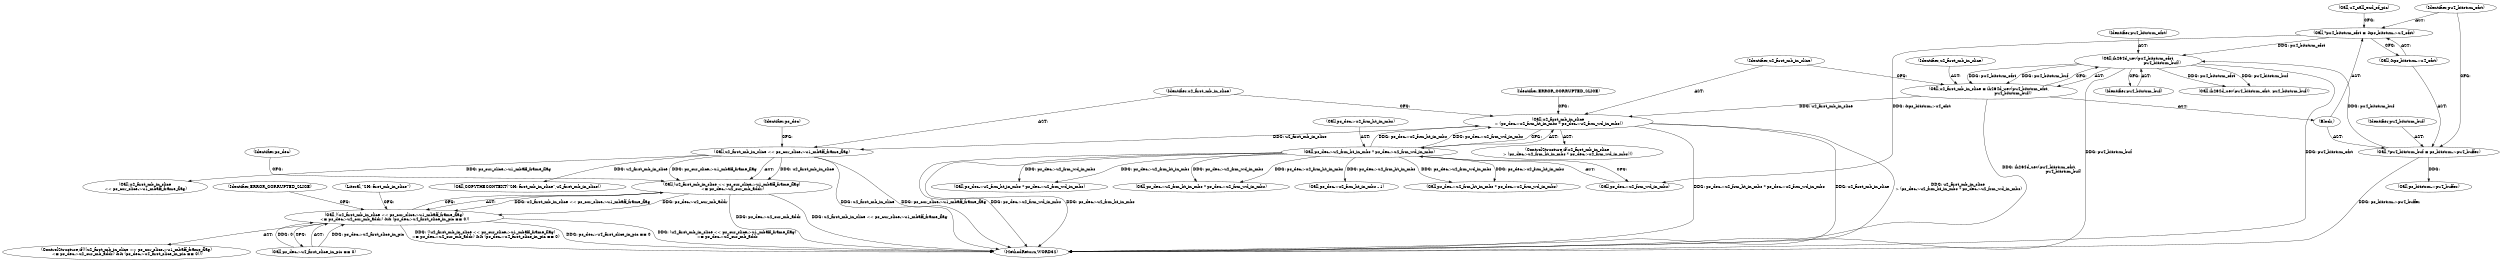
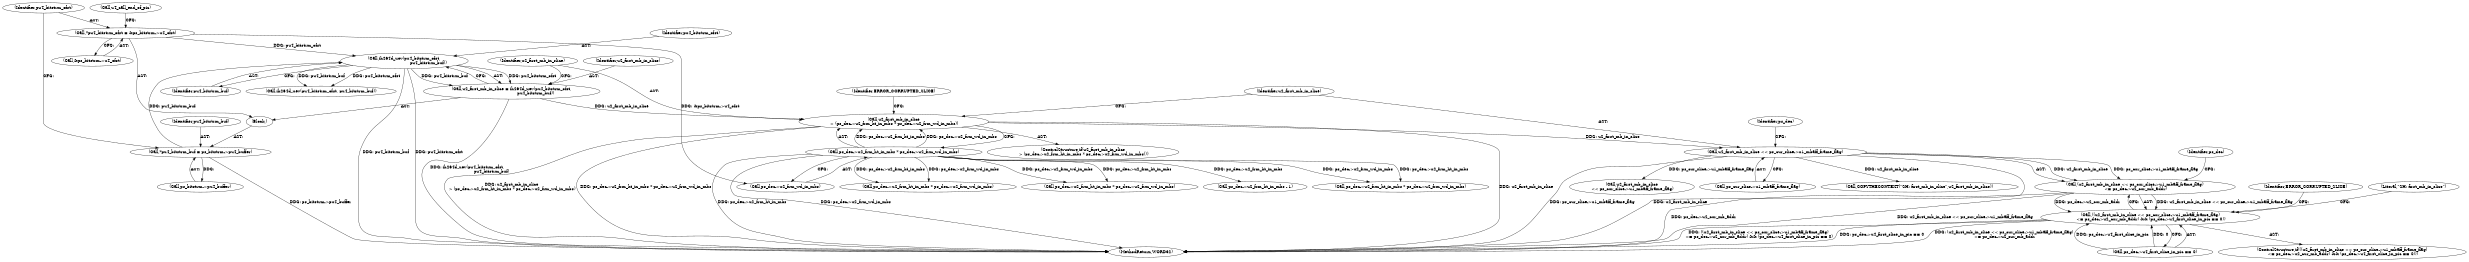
edge "(Block,)" -> "(Call,*pu4_bitstrm_ofst = &ps_bitstrm->u4_ofst)": reversed
edge "(Call,&ps_bitstrm->u4_ofst)" -> "(Call,*pu4_bitstrm_buf = ps_bitstrm->pu4_buffer)": now "(Call,ps_bitstrm->pu4_buffer)" -> "(Call,*pu4_bitstrm_buf = ps_bitstrm->pu4_buffer)"
node "(Call,ps_dec->u2_frm_ht_in_mbs)": removed
node "(Call,ps_cur_slice->u1_mbaff_frame_flag)": added
